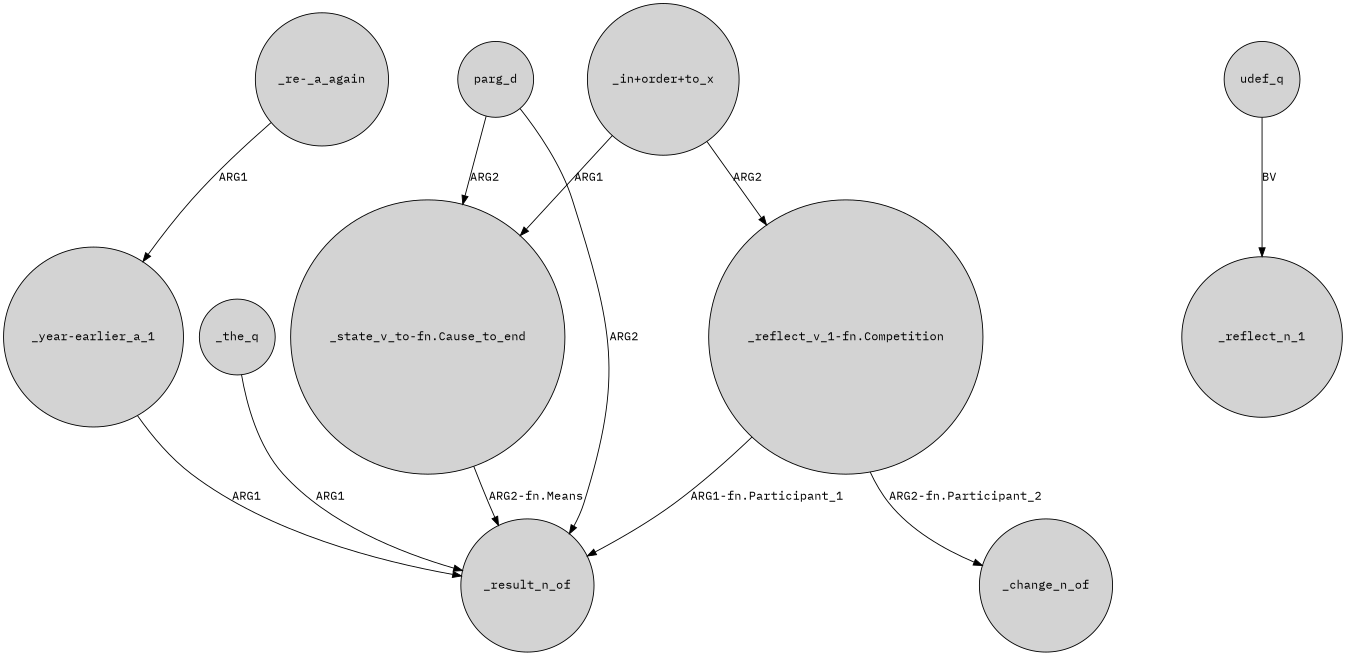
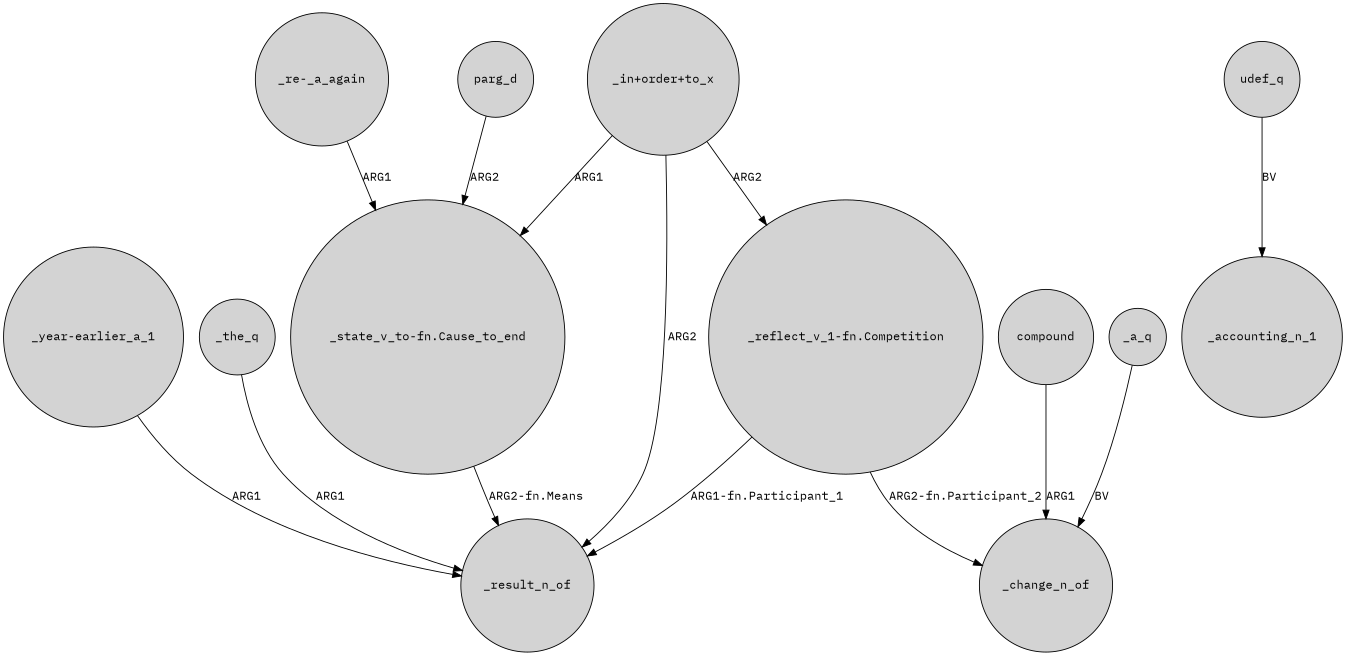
edge "_re-_a_again" -> "_year-earlier_a_1": now "_re-_a_again" -> "_state_v_to-fn.Cause_to_end"
edge "parg_d" -> "_result_n_of": now "_in+order+to_x" -> "_result_n_of"
node "compound": added
node "_a_q": added
node "_reflect_n_1": label "_reflect_n_1" -> "_accounting_n_1"
